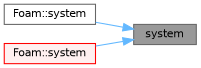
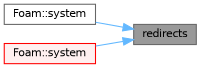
node "system": label "system" -> "redirects"
